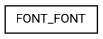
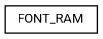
node "FONT_FONT": label "FONT_FONT" -> "FONT_RAM"
